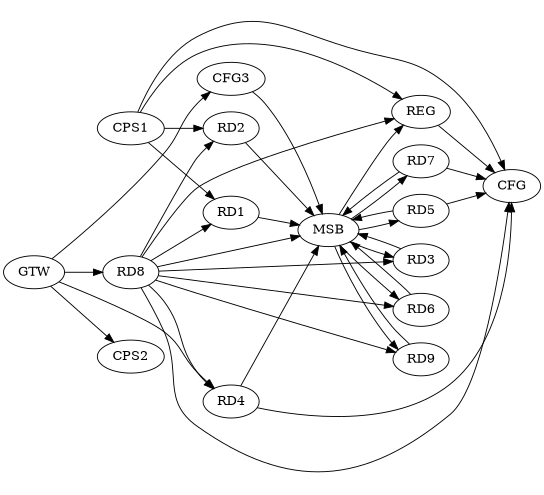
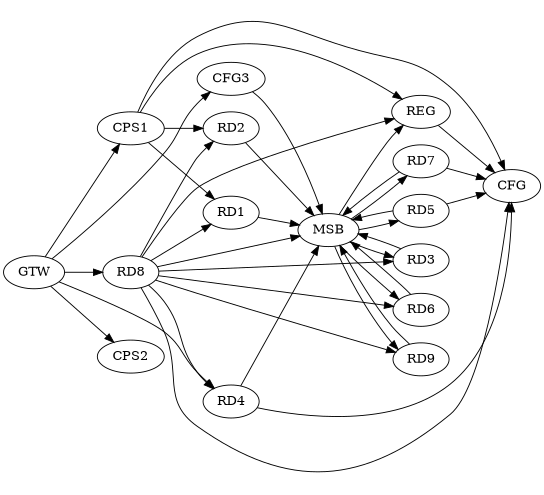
edge "GTW" -> "CPS1": added
